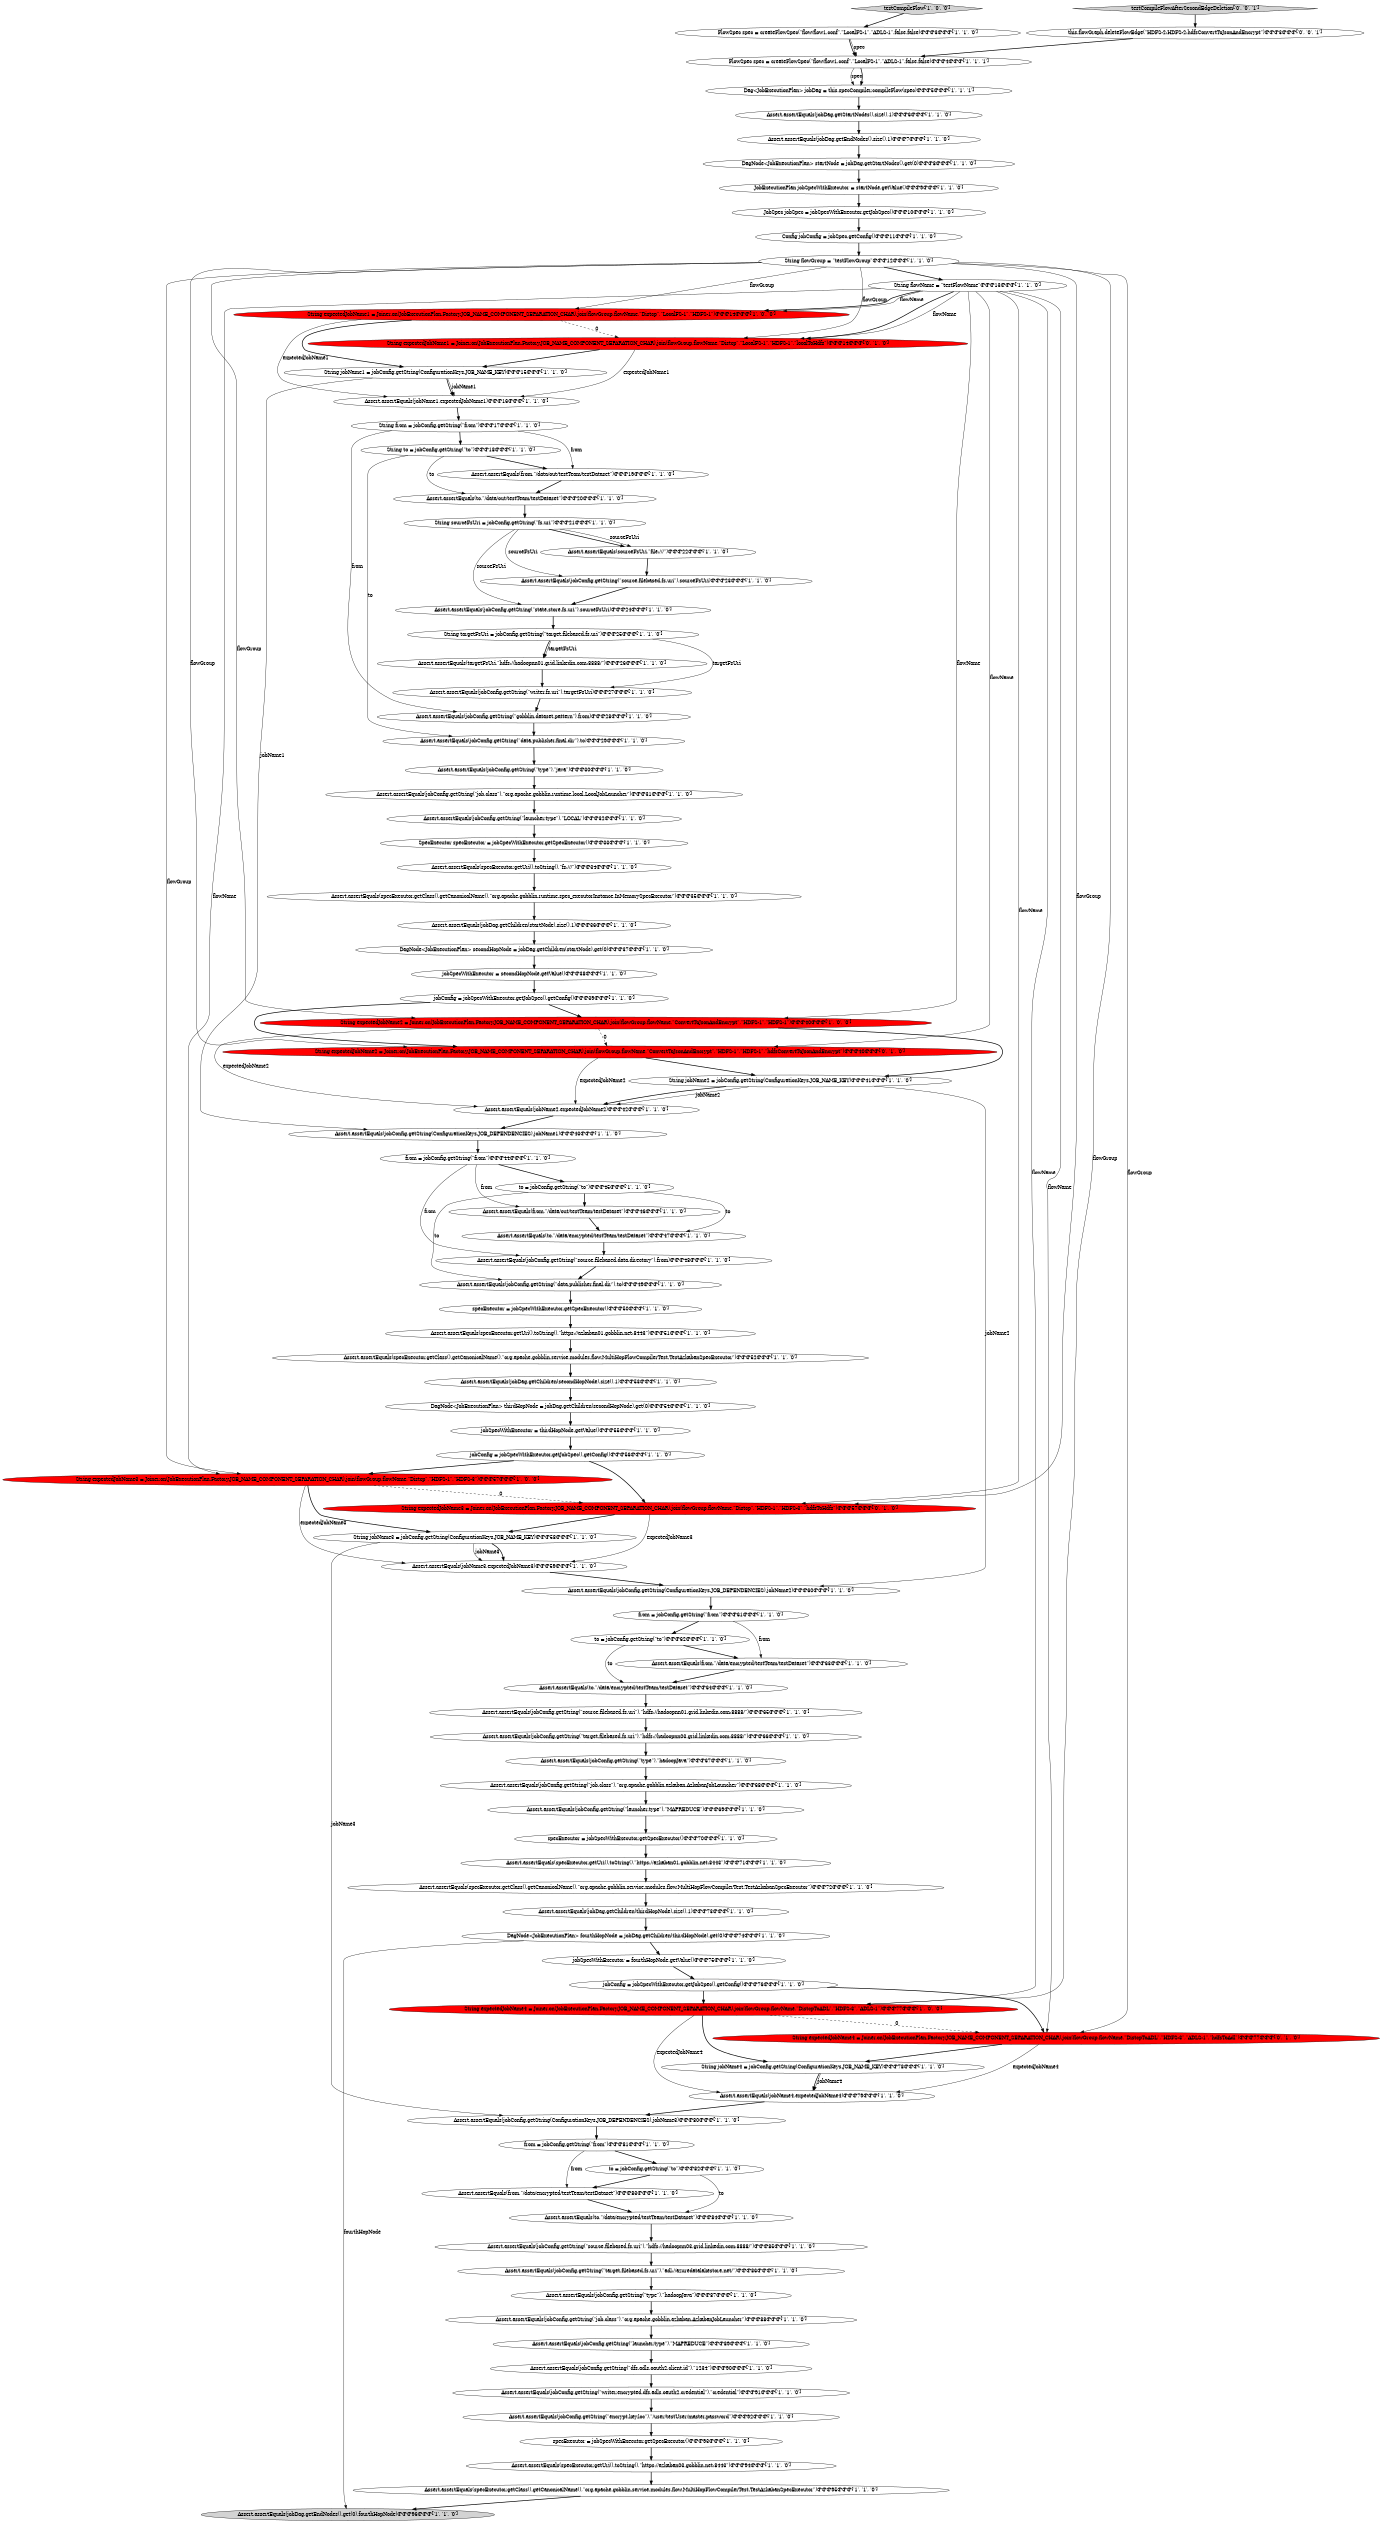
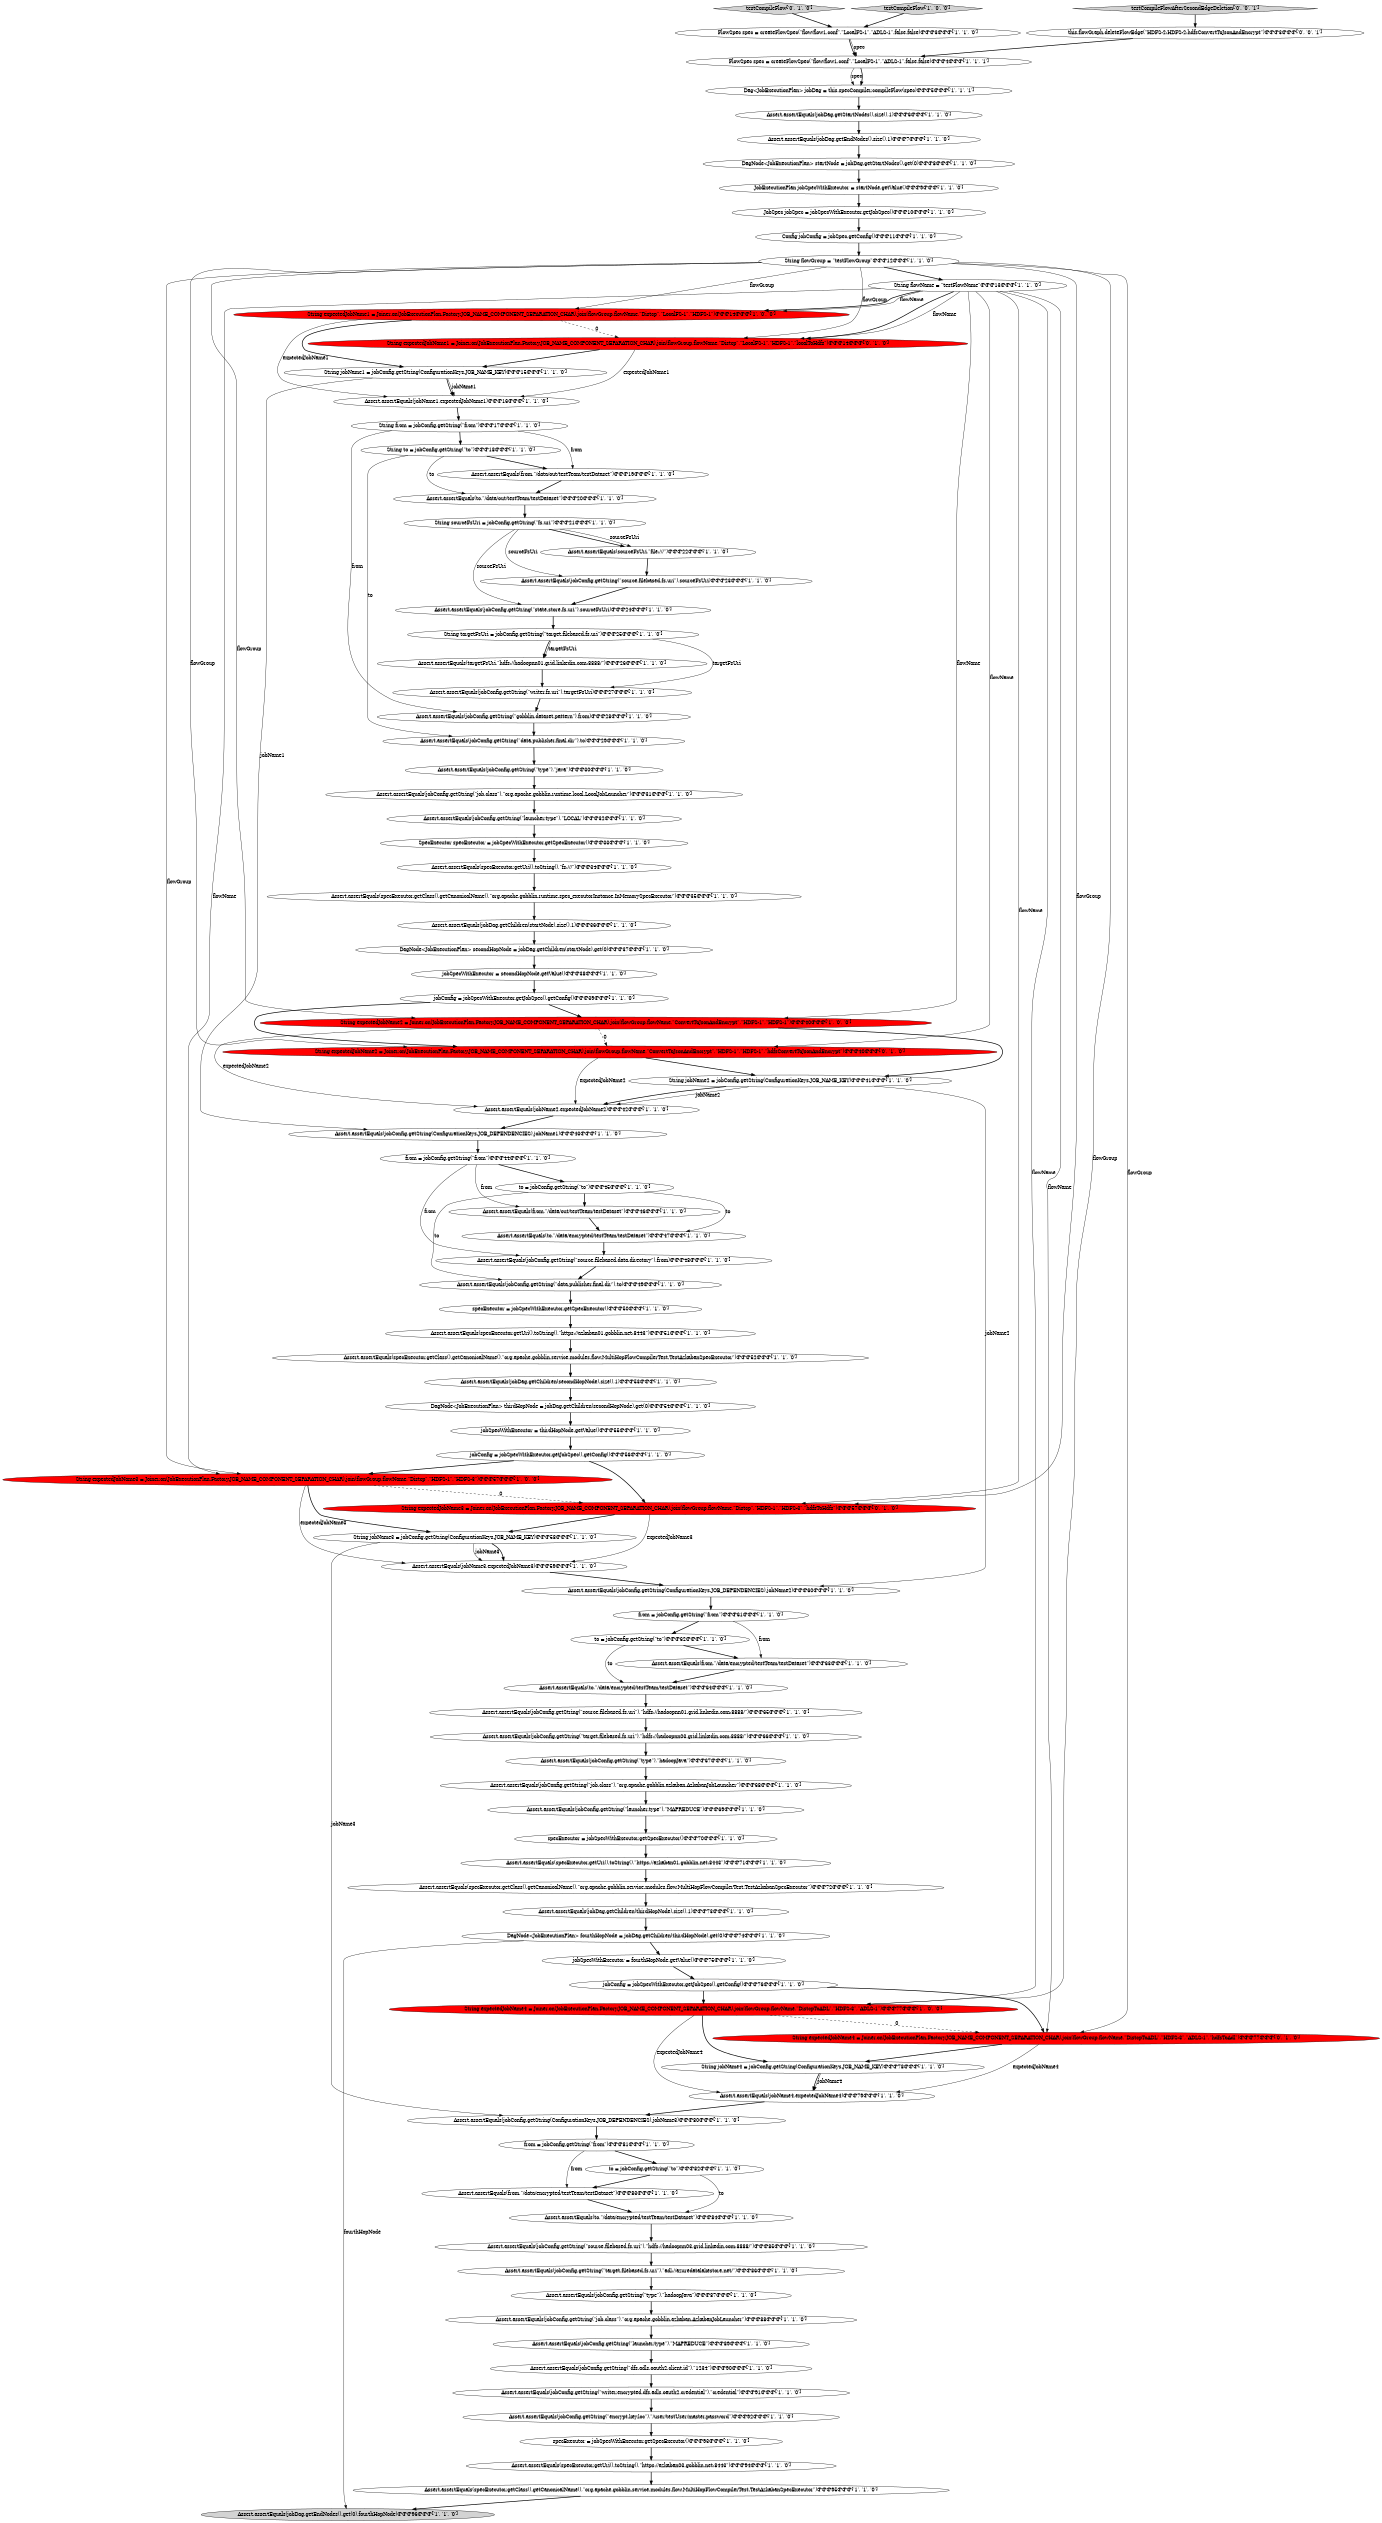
node "testCompileFlow['0', '1', '0']": added
